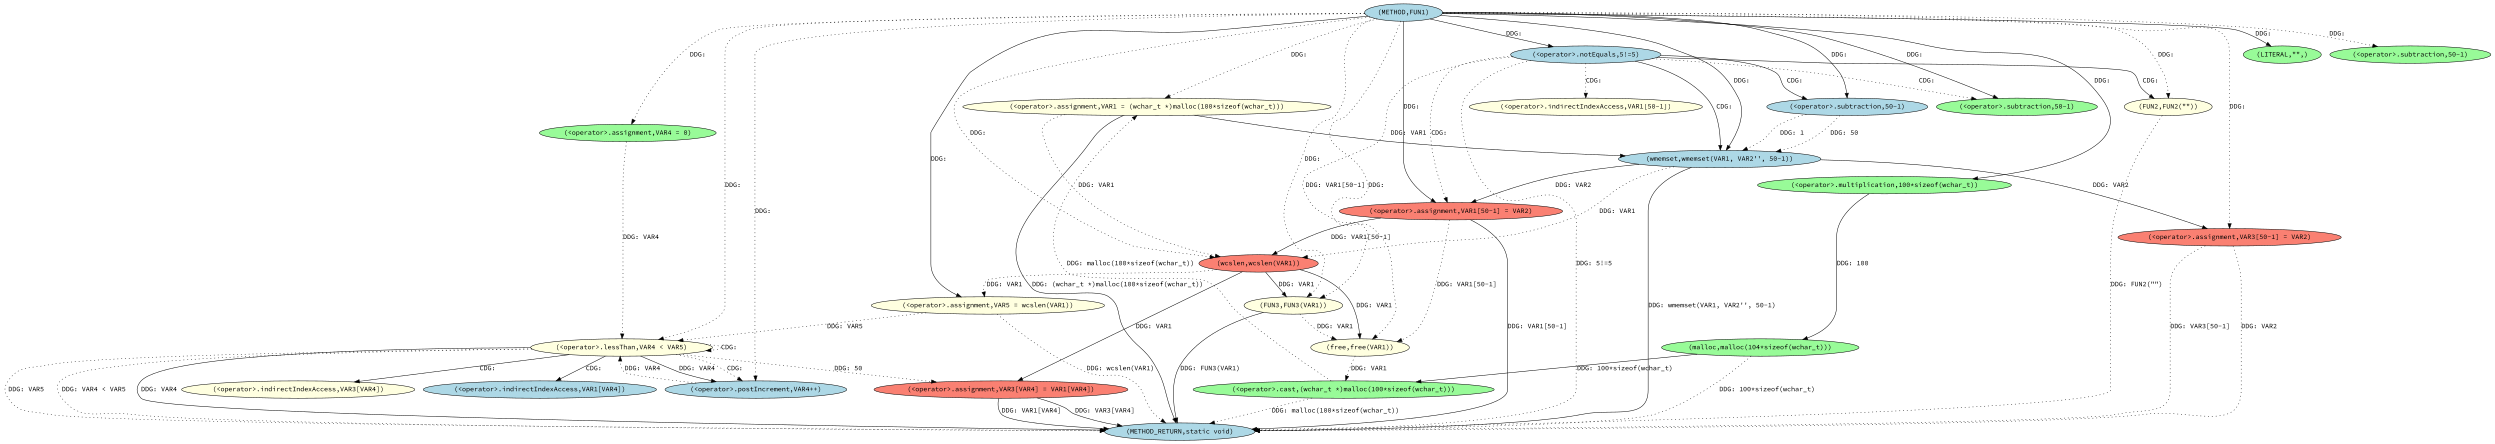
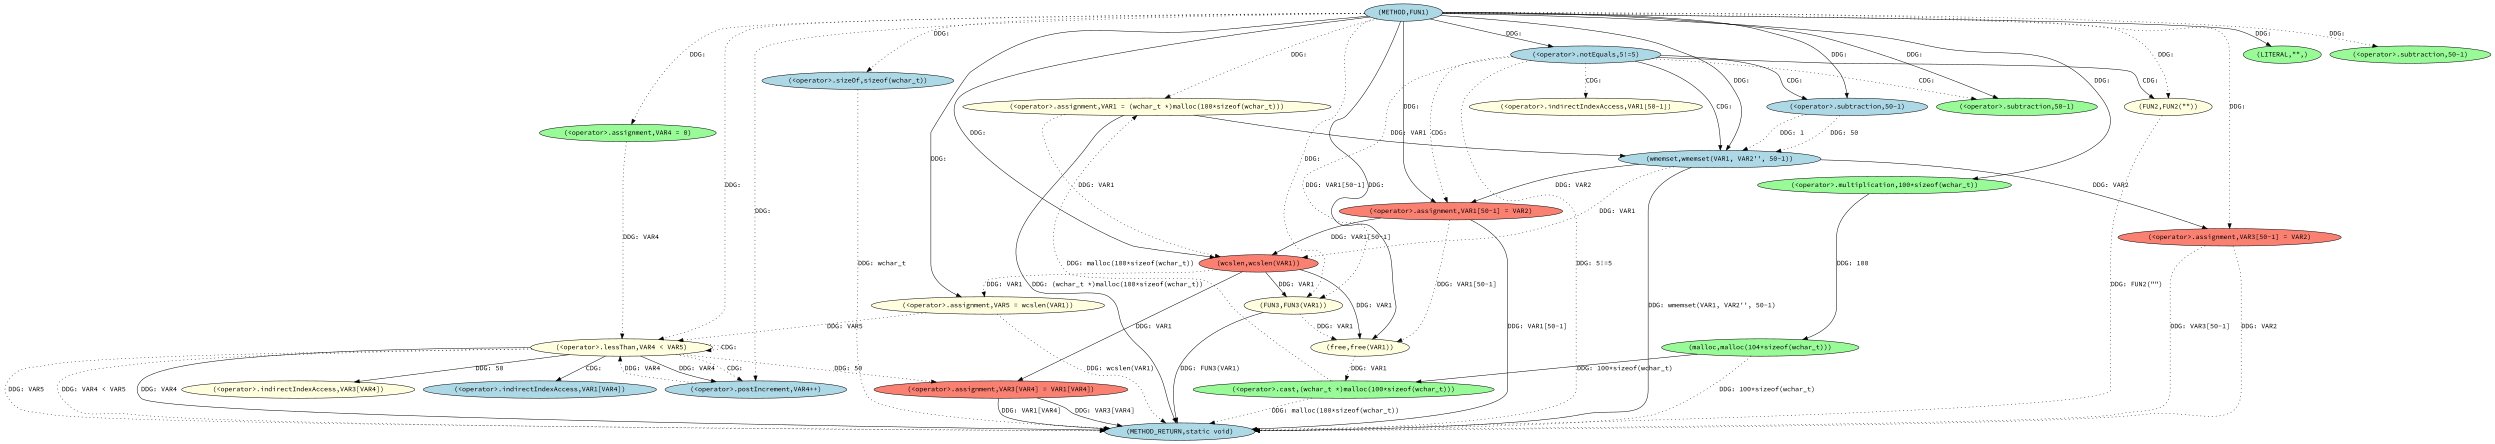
edge "(METHOD,FUN1)" -> "(wcslen,wcslen(VAR1))": style dotted -> solid
node "(<operator>.sizeOf,sizeof(wchar_t))": added
edge "(METHOD,FUN1)" -> "(free,free(VAR1))": style dotted -> solid
edge "(<operator>.lessThan,VAR4 < VAR5)" -> "(<operator>.indirectIndexAccess,VAR3[VAR4])": label "CDG: " -> "DDG: 50"
